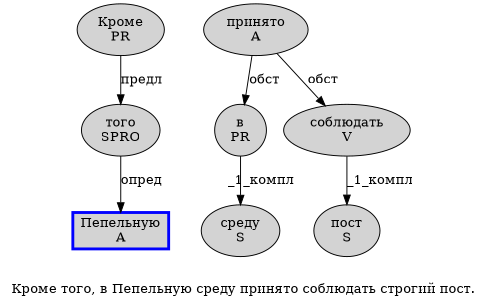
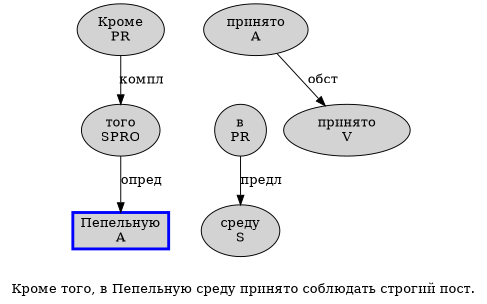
edge "принято A" -> "в PR": removed, label "обст"
edge "Кроме PR" -> "того SPRO": label "предл" -> "компл"
node "соблюдать V": label "соблюдать V" -> "принято V"
edge "в PR" -> "среду S": label "_1_компл" -> "предл"
node "пост S": removed
